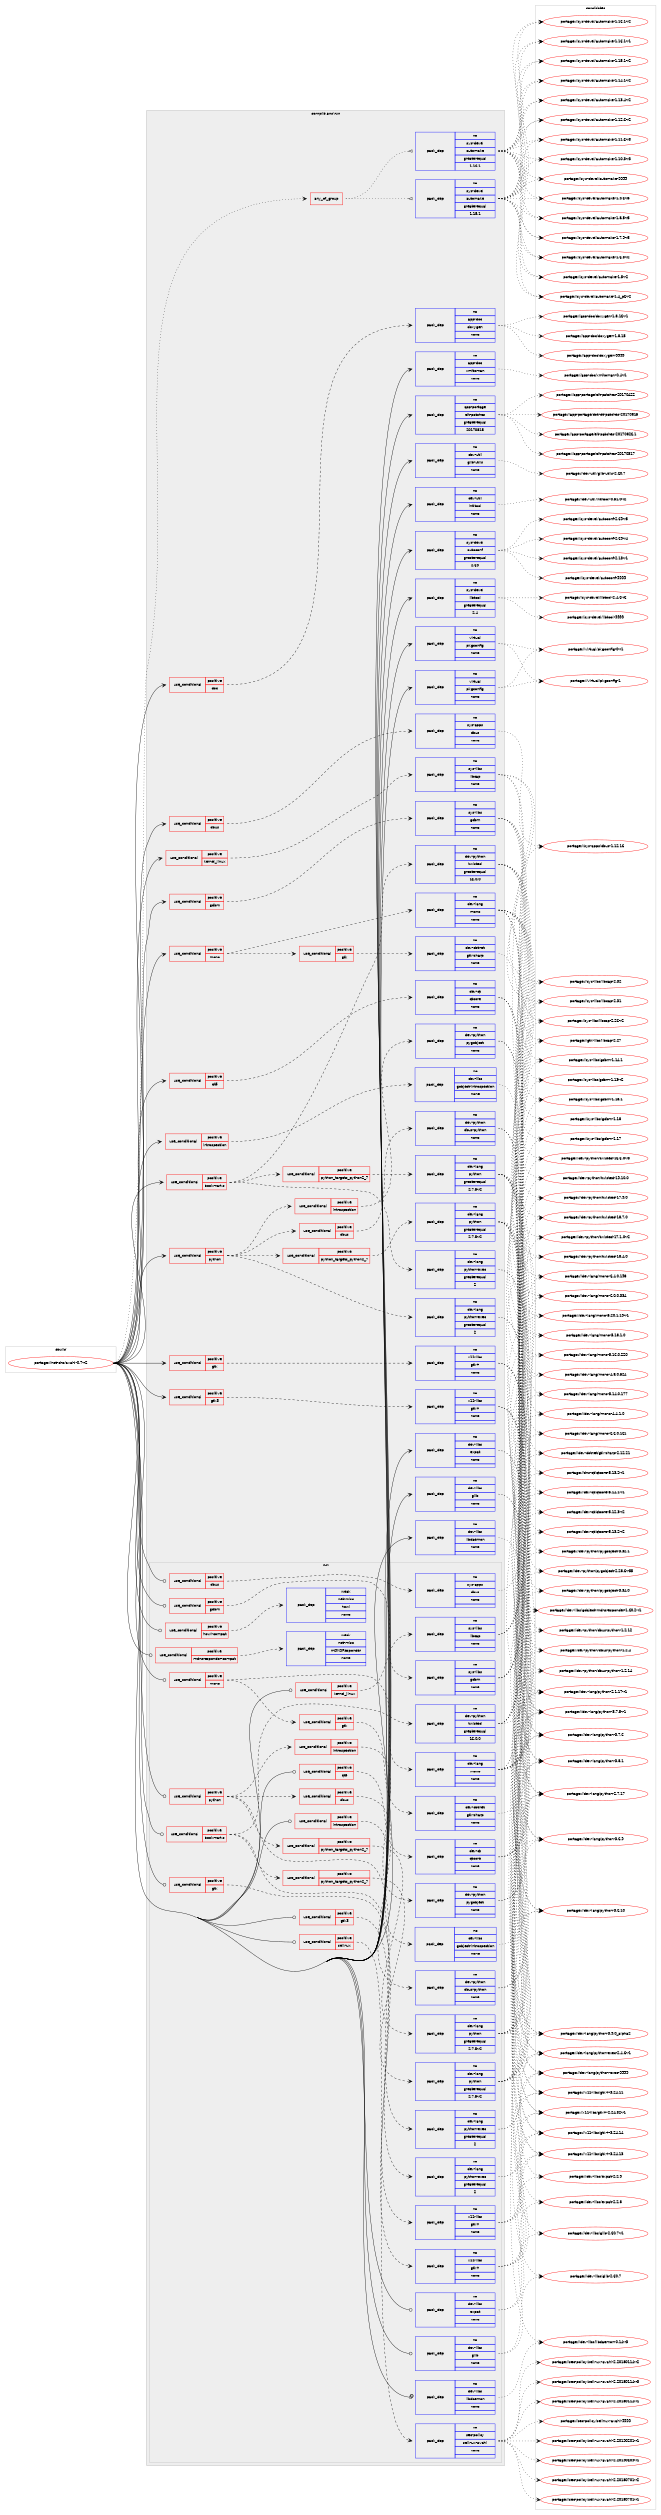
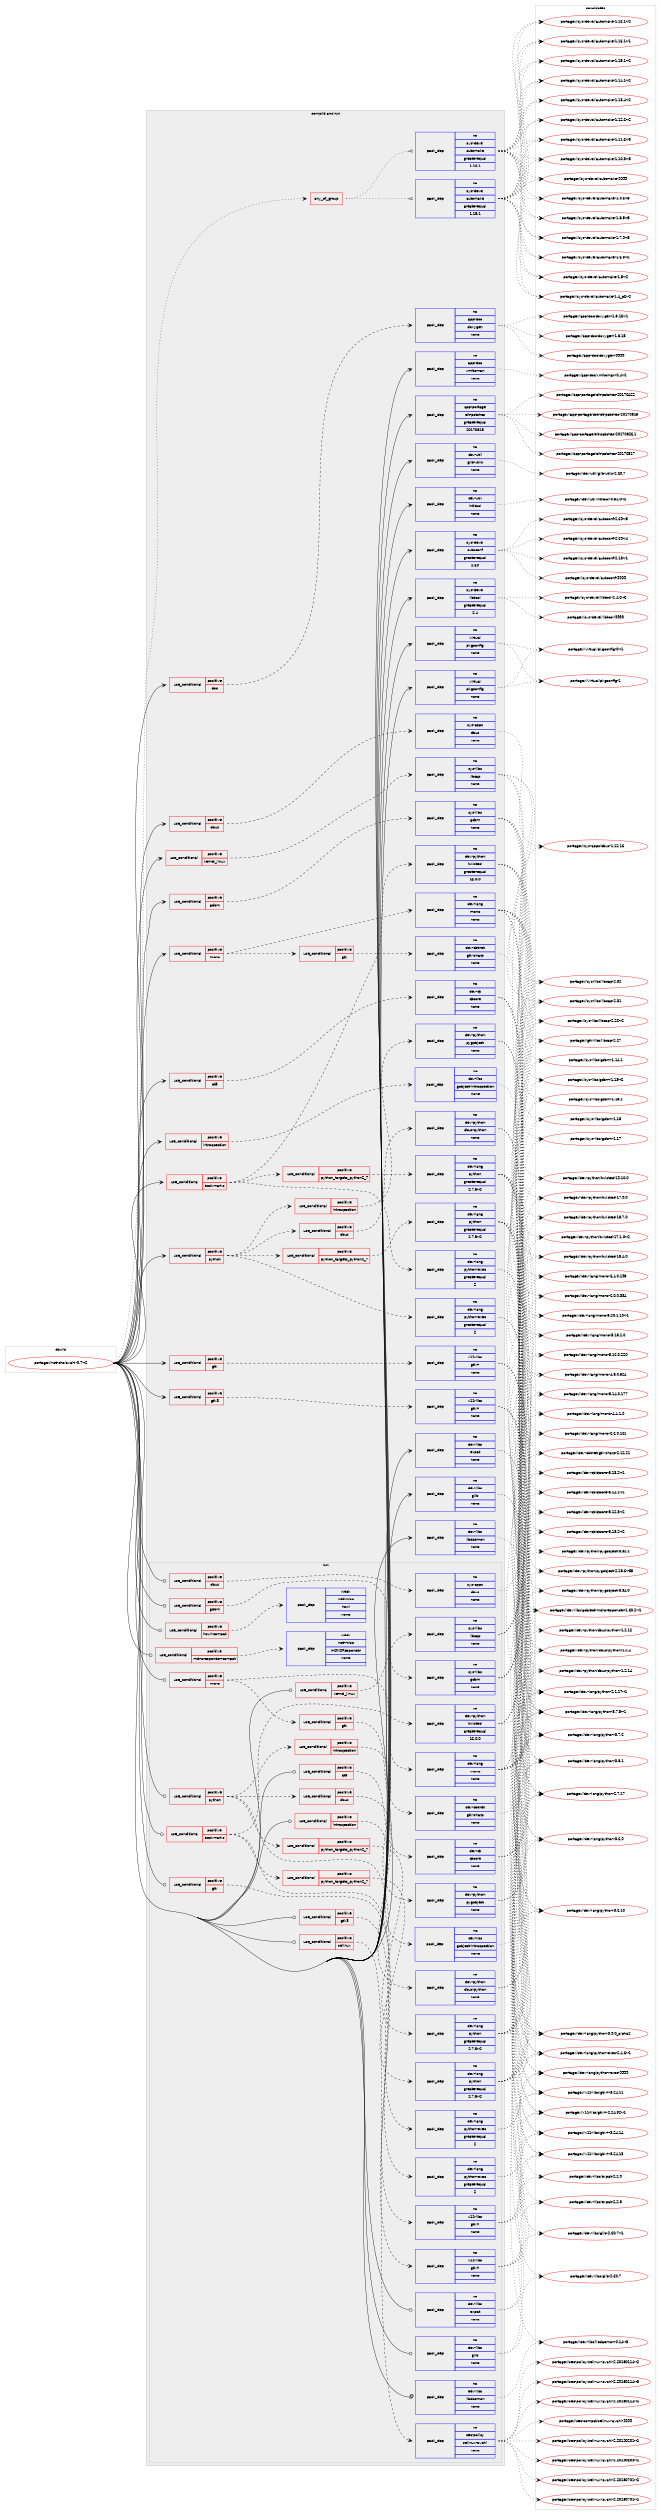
node "portage://dev-python/twisted-16.6.0-r3": removed
node "portage://dns-qt/qtcore-5.13.2-r1": label "portage://dns-qt/qtcore-5.13.2-r1" -> "portage://dev-qt/qtcore-5.13.2-r1"
node "portage://sec-policy/selinux-avahi-9999": label "portage://sec-policy/selinux-avahi-9999" -> "portage://sec-compat/selinux-avahi-9999"
